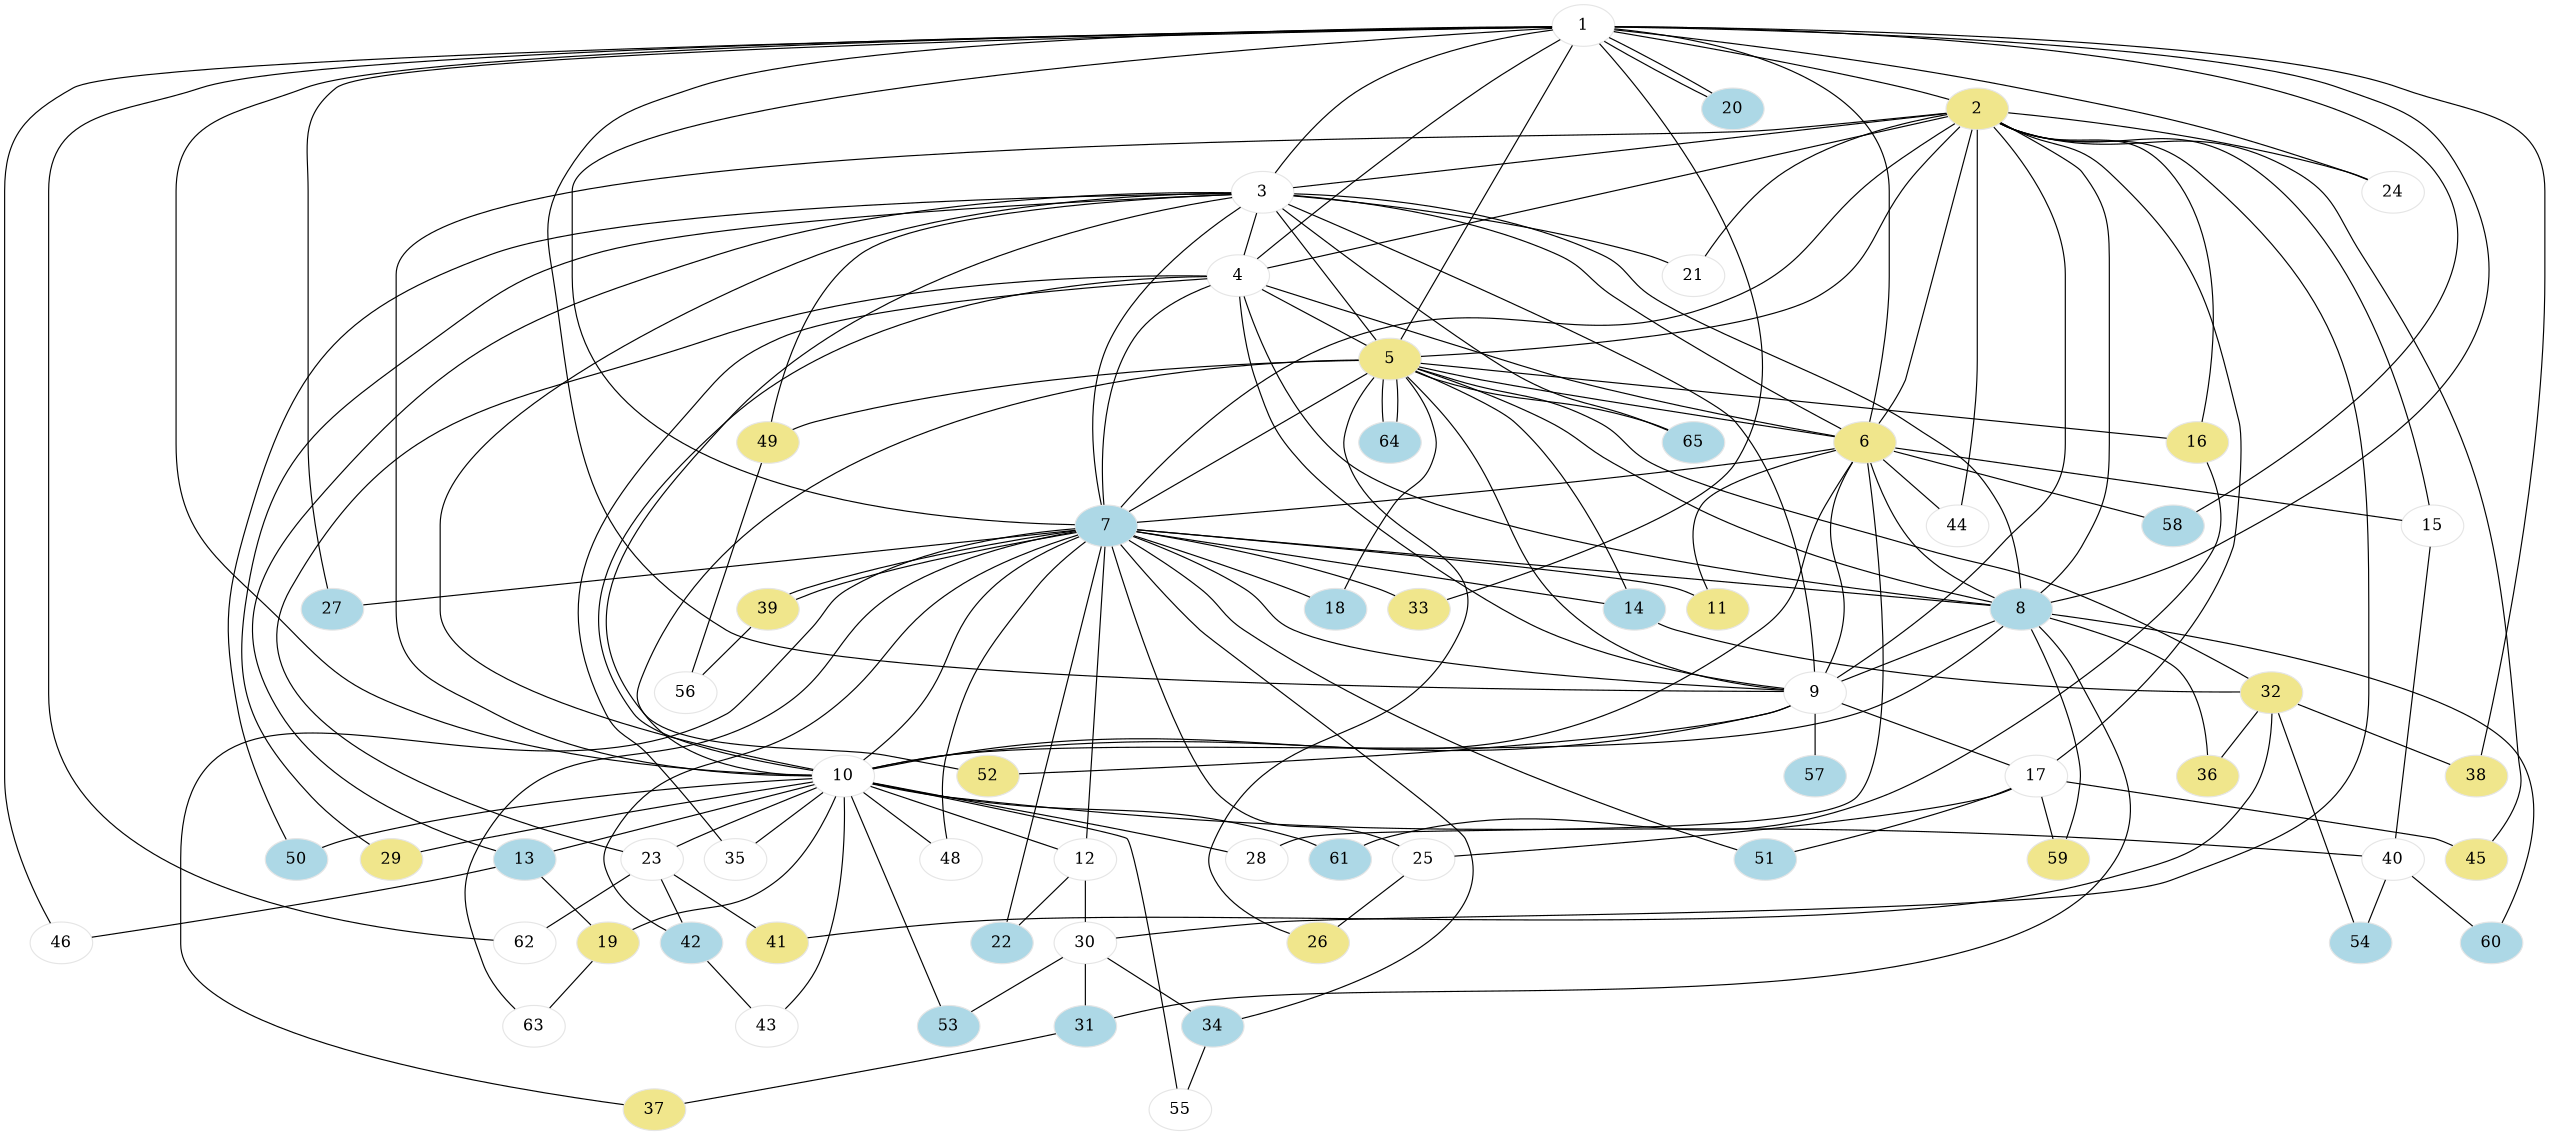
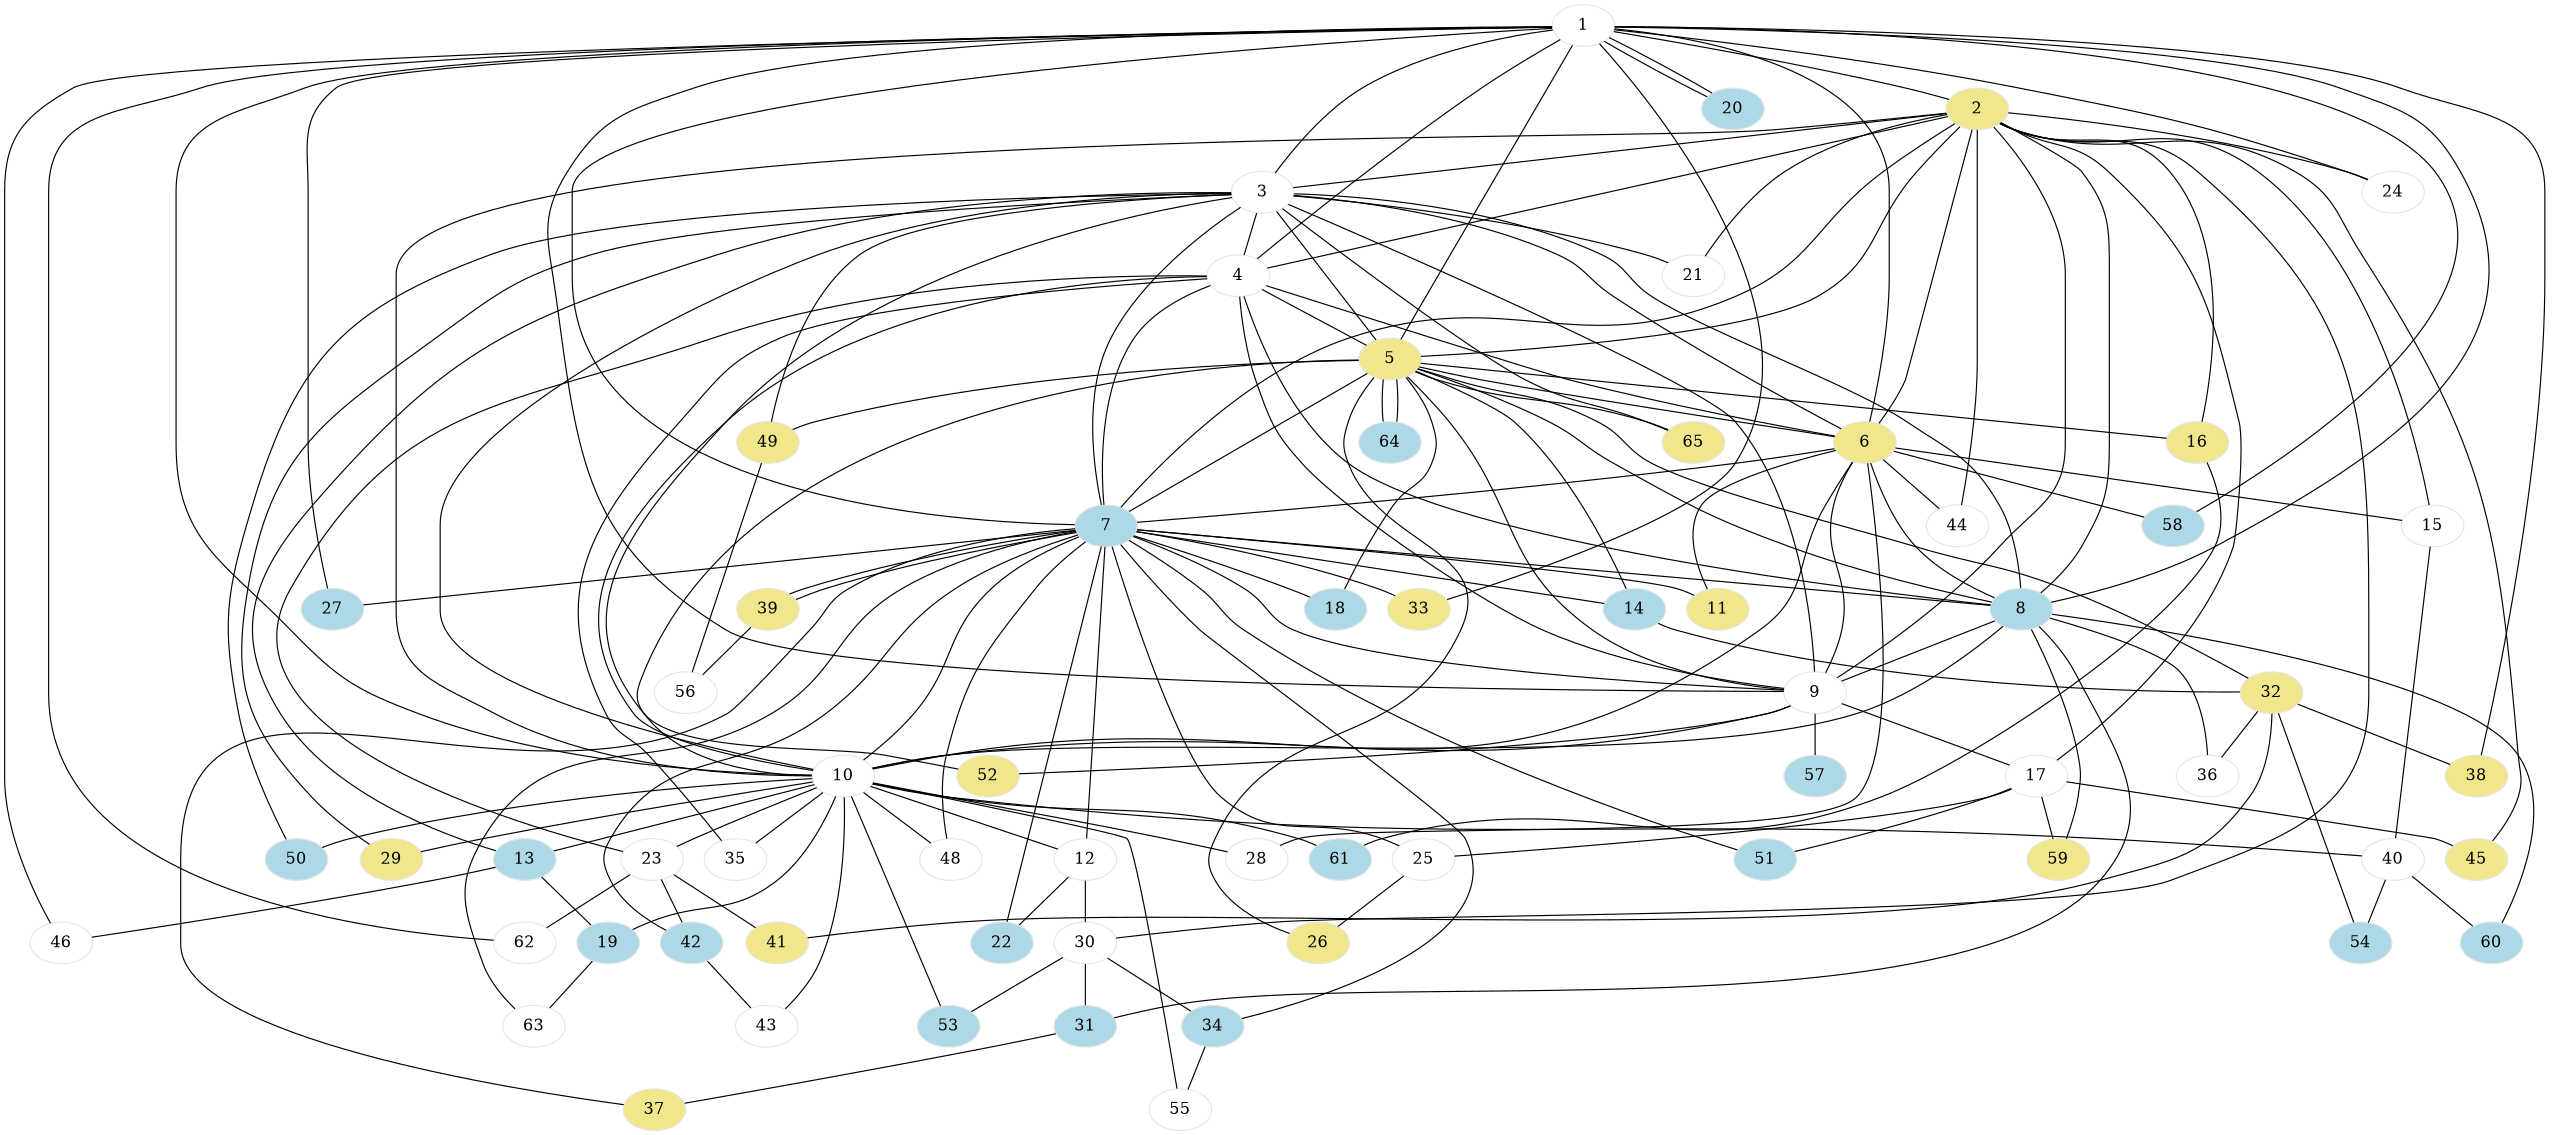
node "65": fillcolor lightblue -> khaki
node "36": fillcolor khaki -> white
node "19": fillcolor khaki -> lightblue
